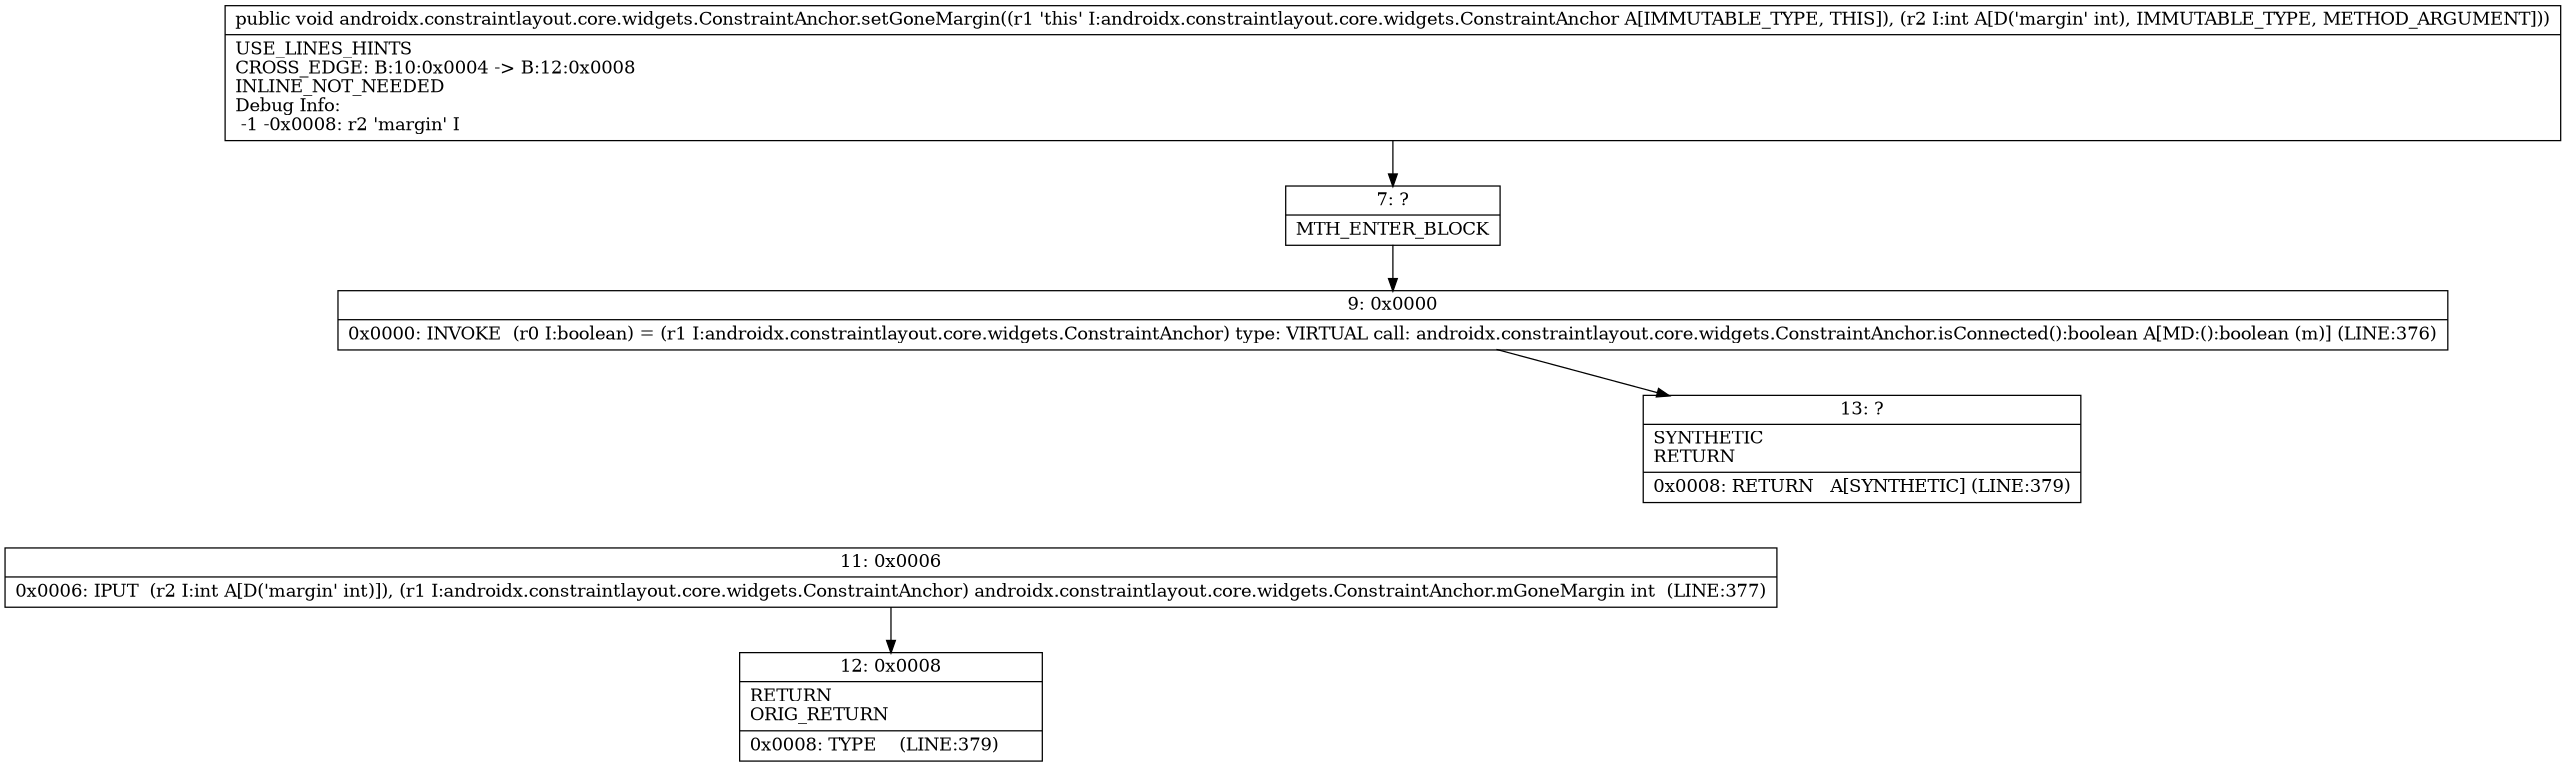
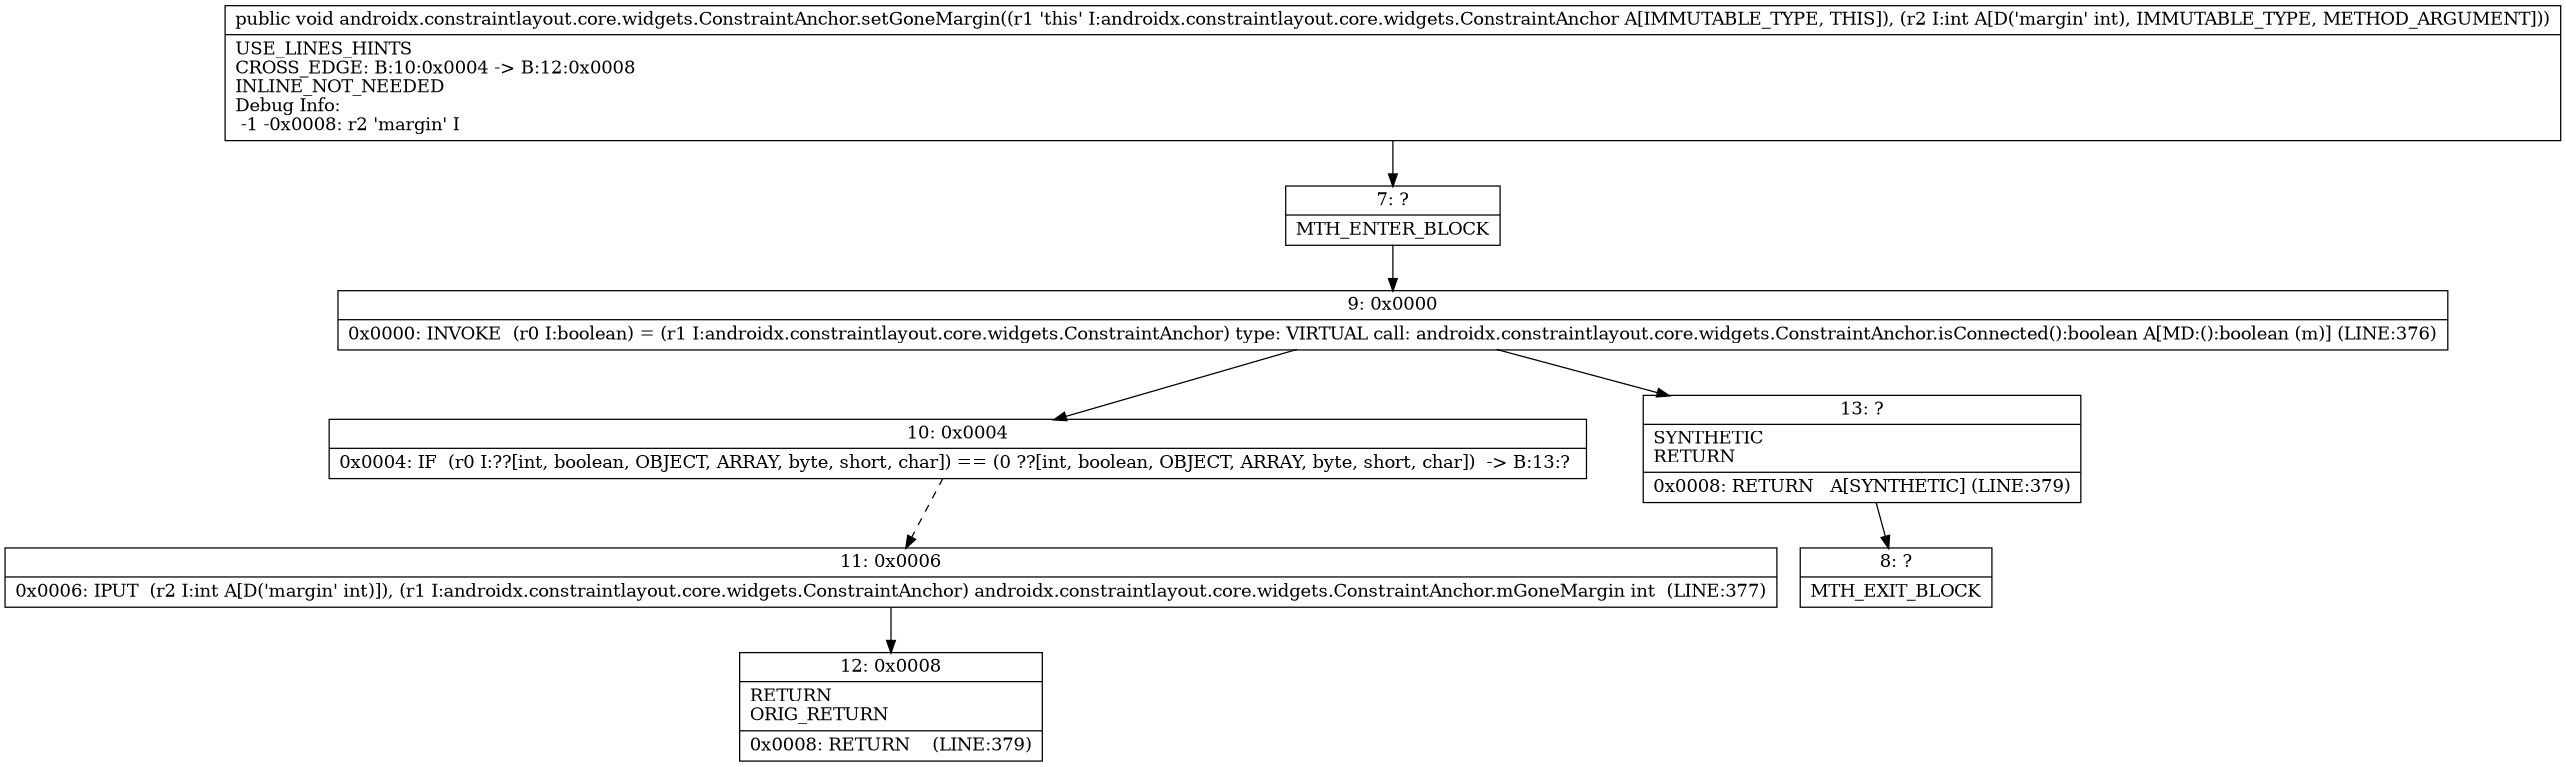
node "10: 0x0004": added
node "8: ?": added
node "12: 0x0008": text "0x0008: TYPE    (LINE:379)" -> "0x0008: RETURN    (LINE:379)"
